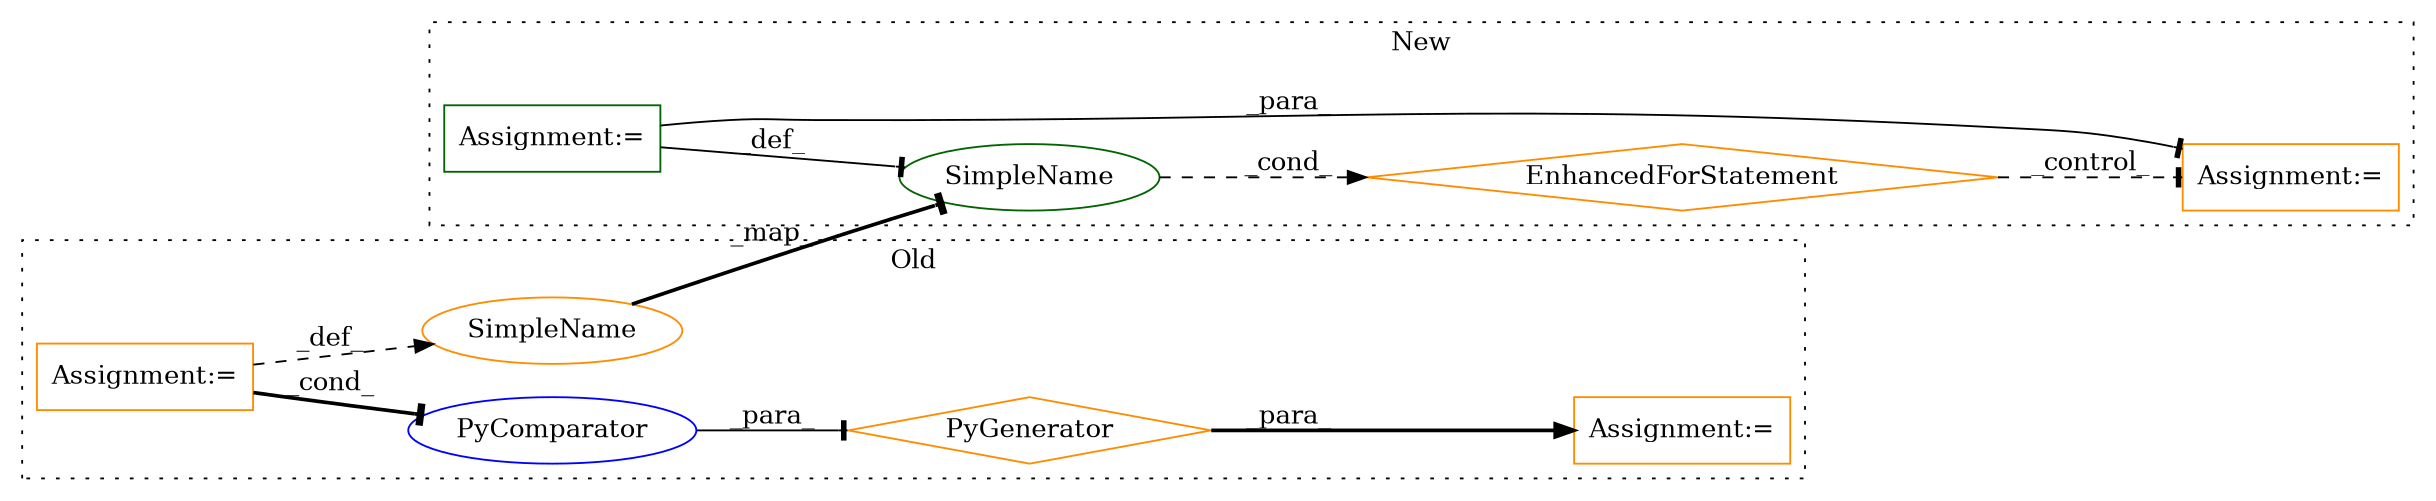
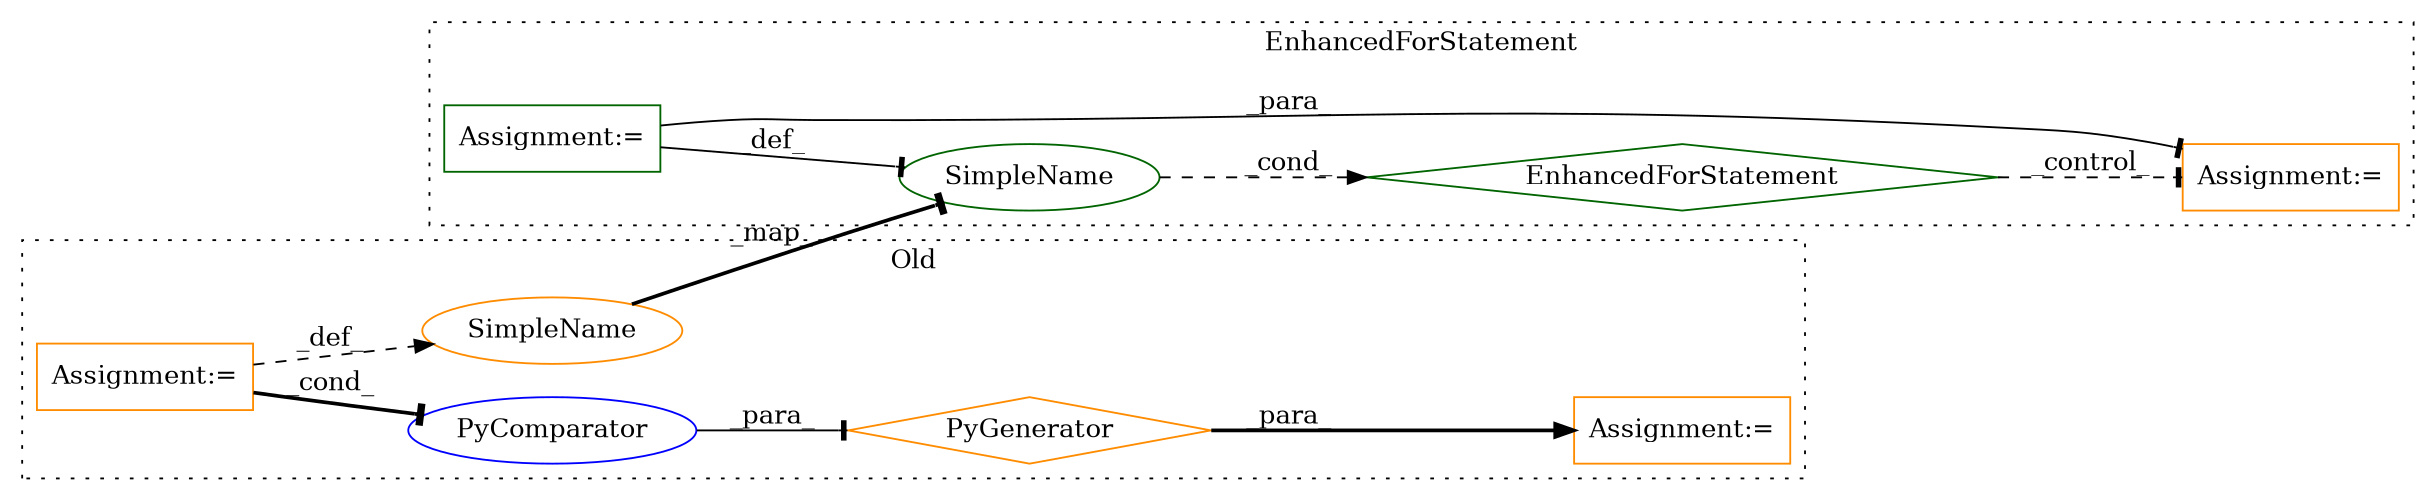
cluster "New": label "New" -> "EnhancedForStatement"
node "EnhancedForStatement": color darkorange -> darkgreen
